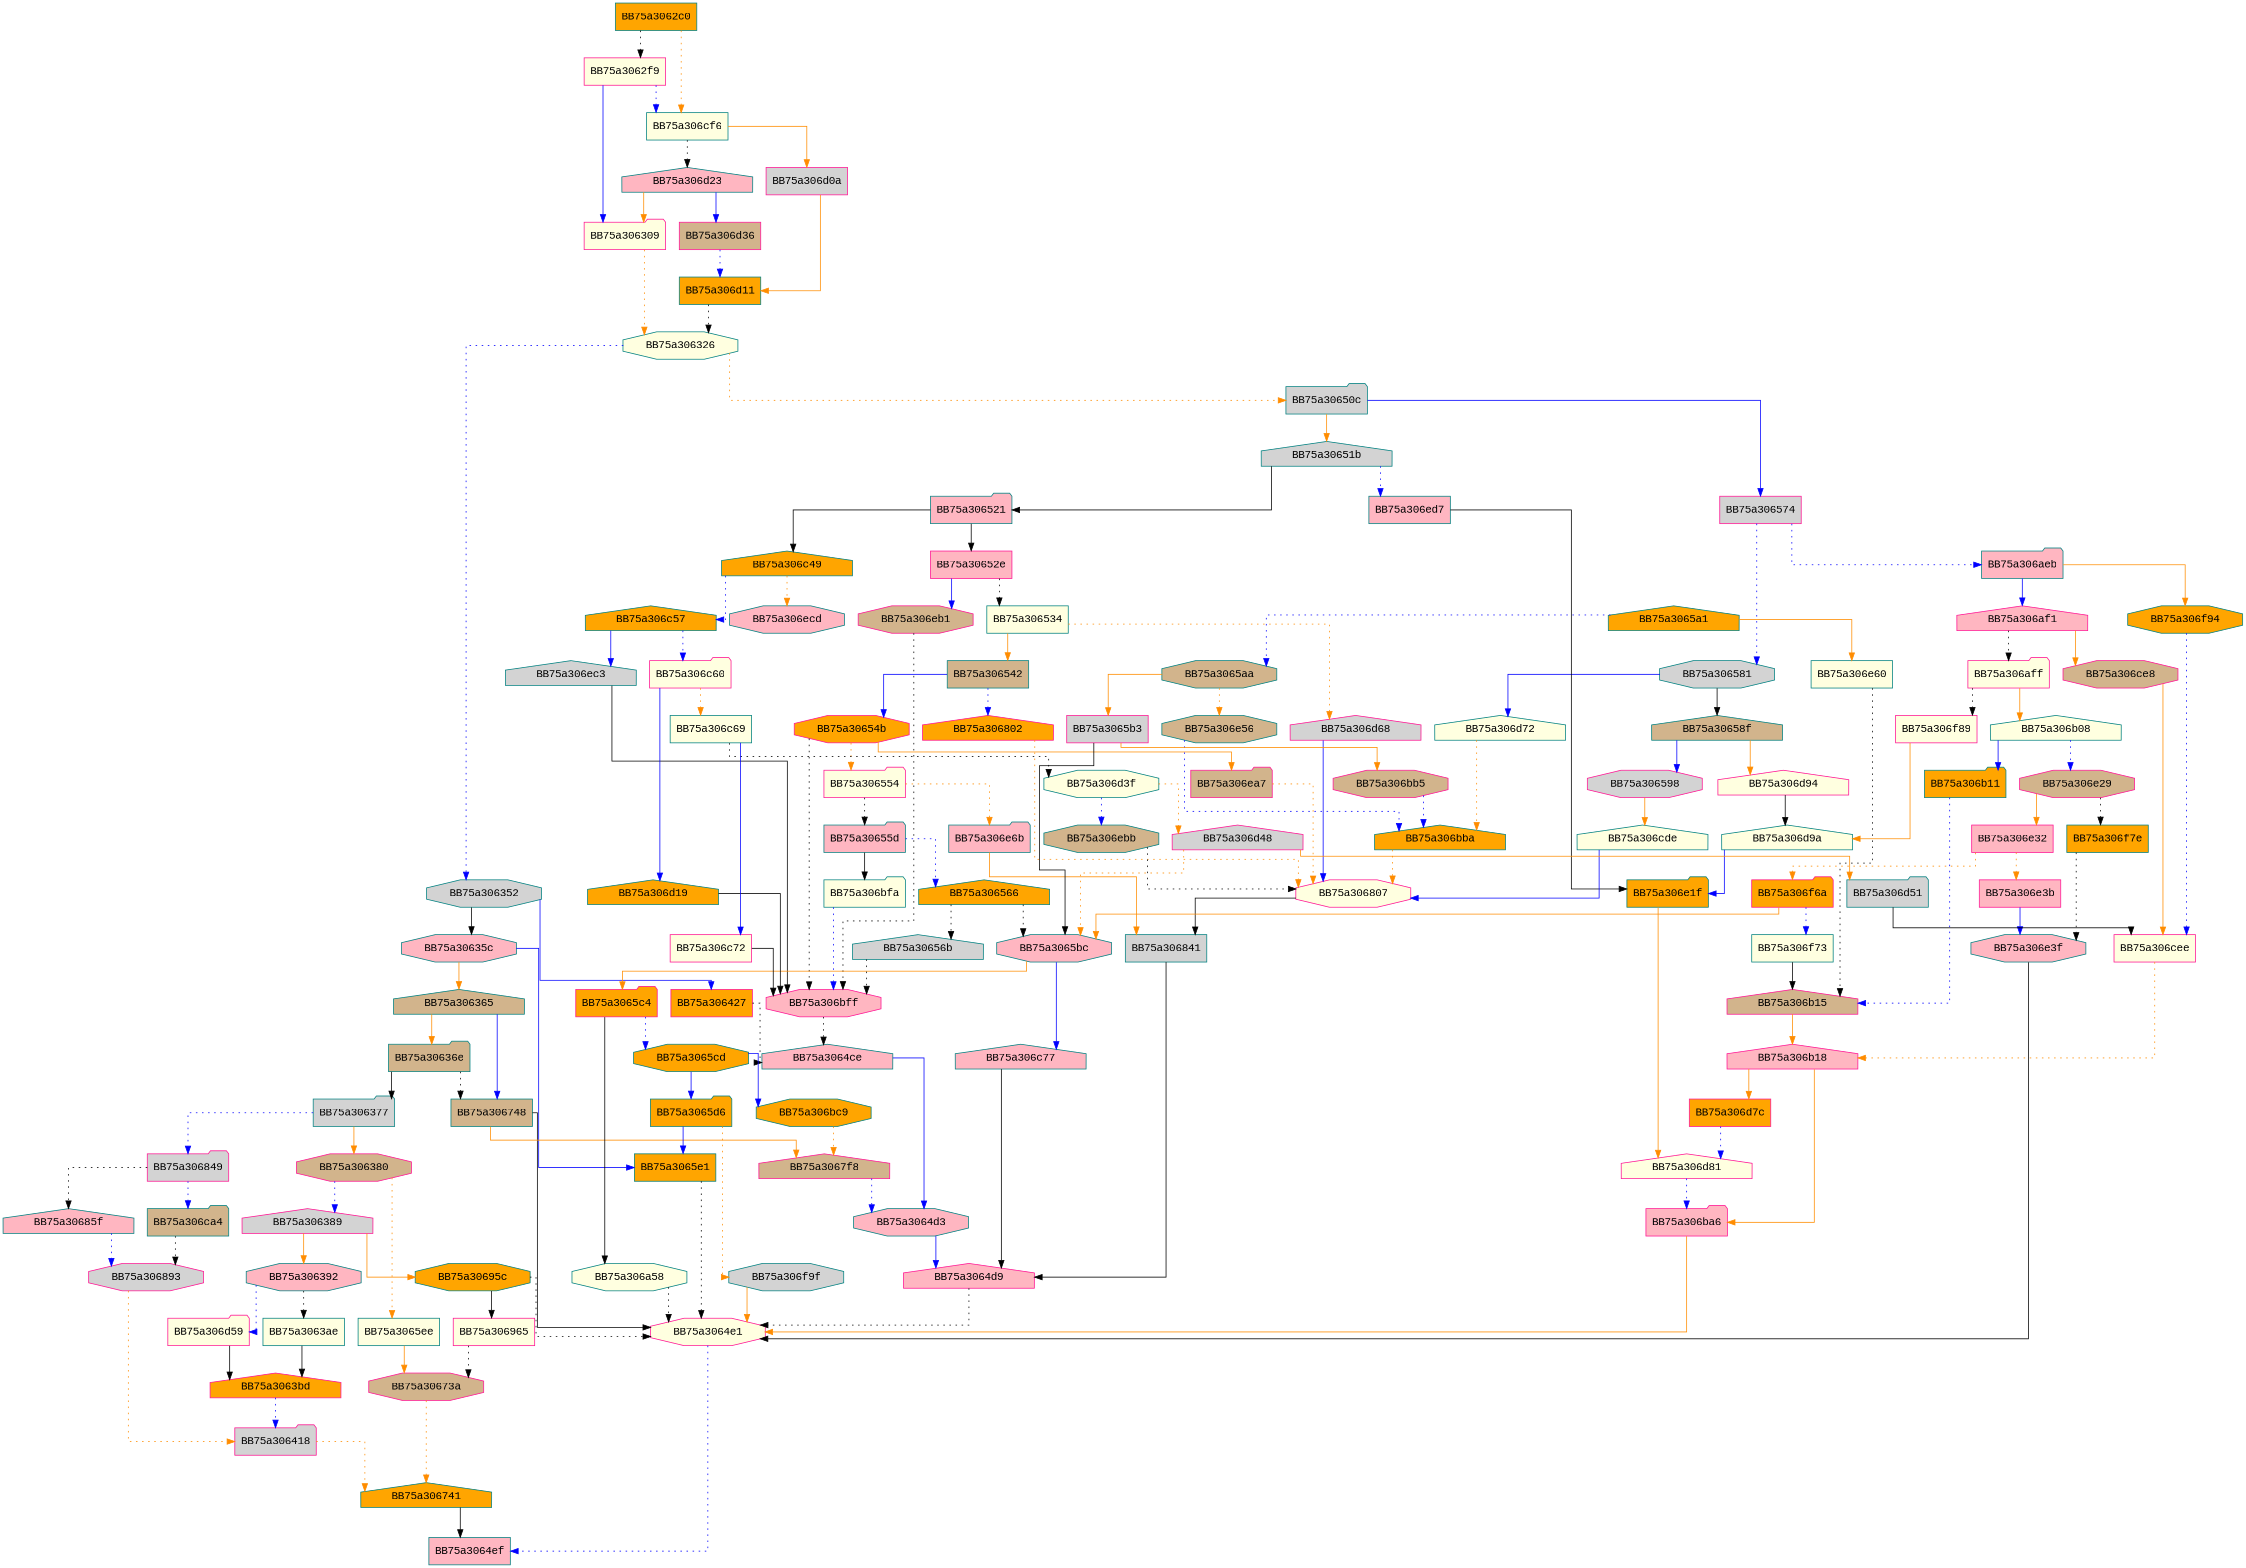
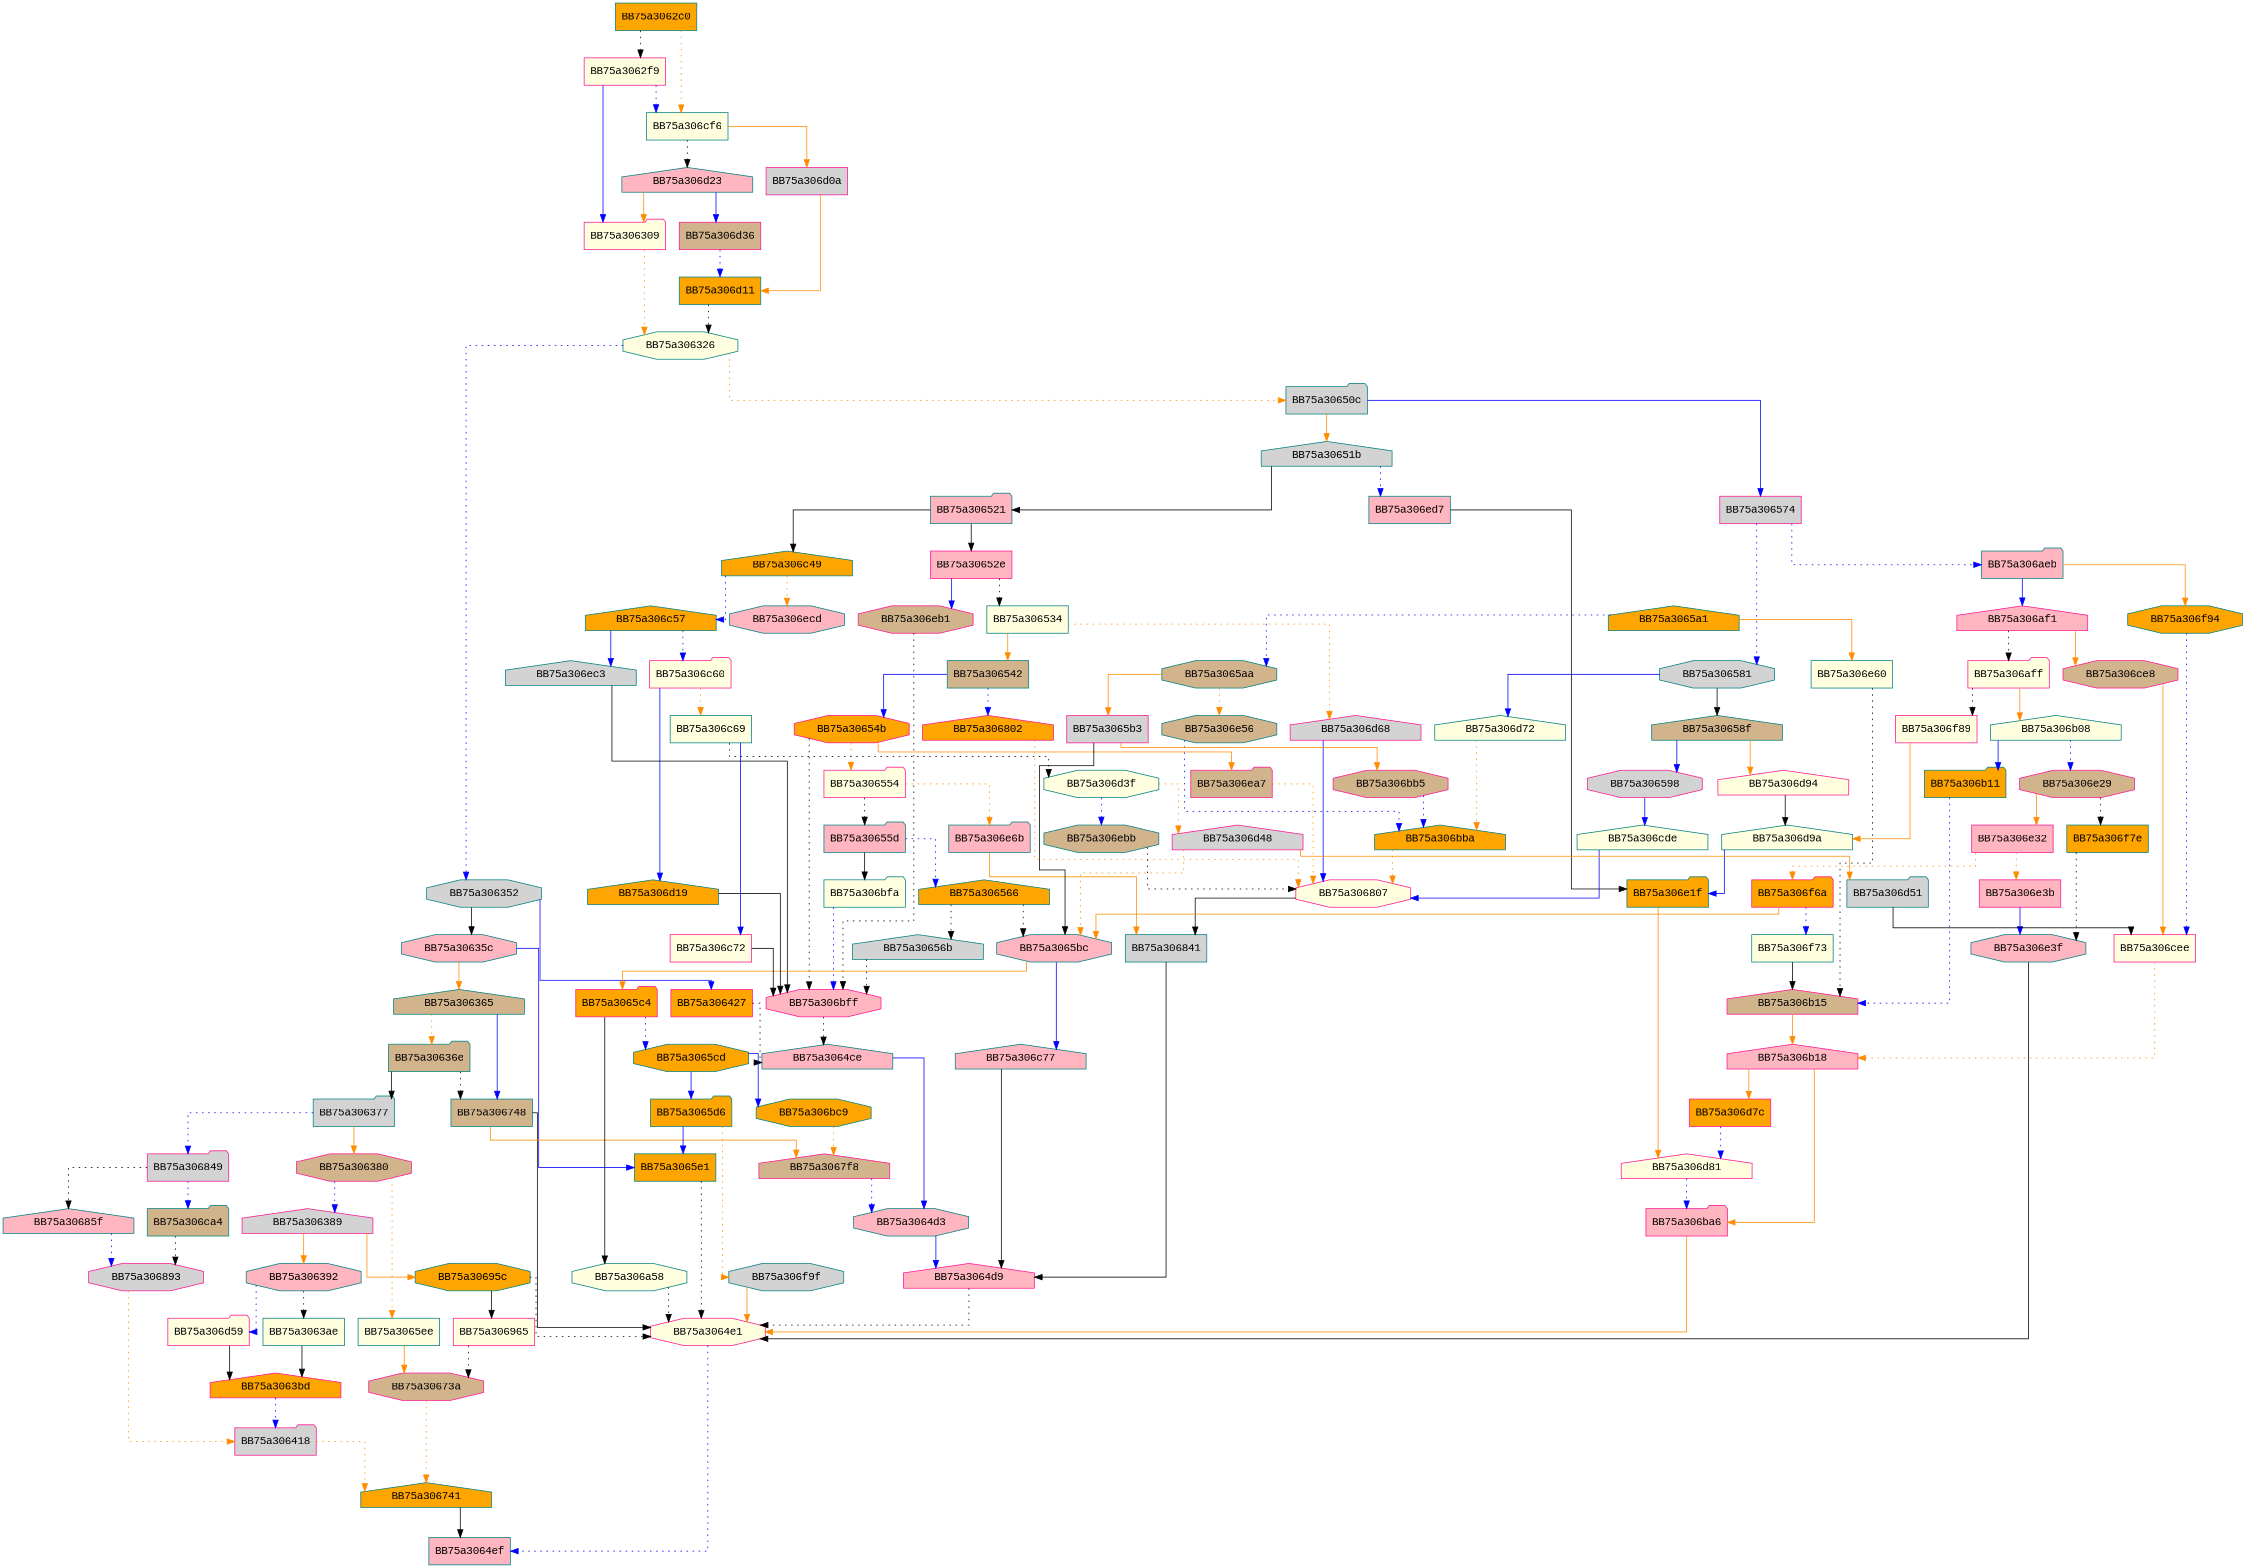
edge "BB75a306598" -> "BB75a306cde": color darkorange -> blue
edge "BB75a306365" -> "BB75a30636e": style solid -> dotted
